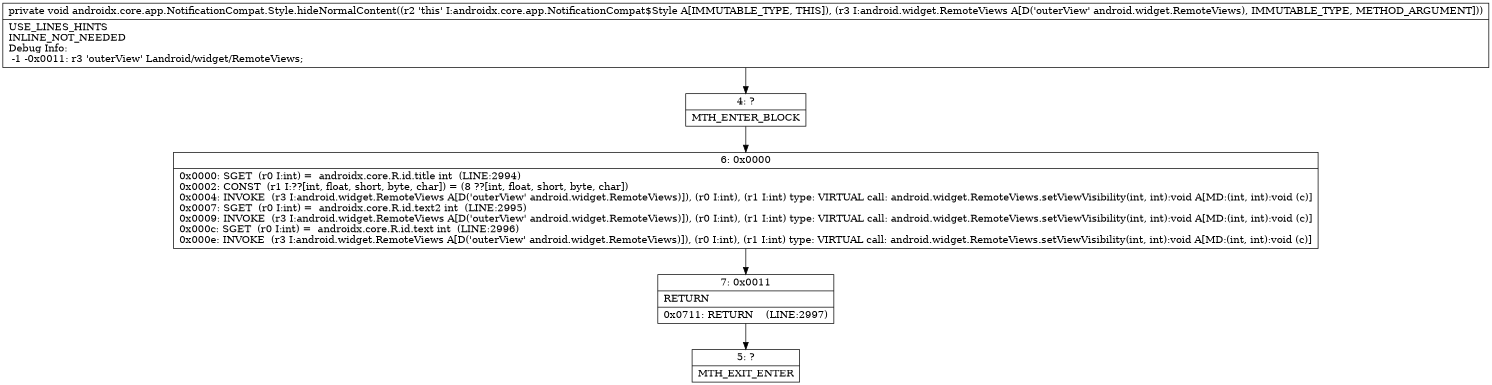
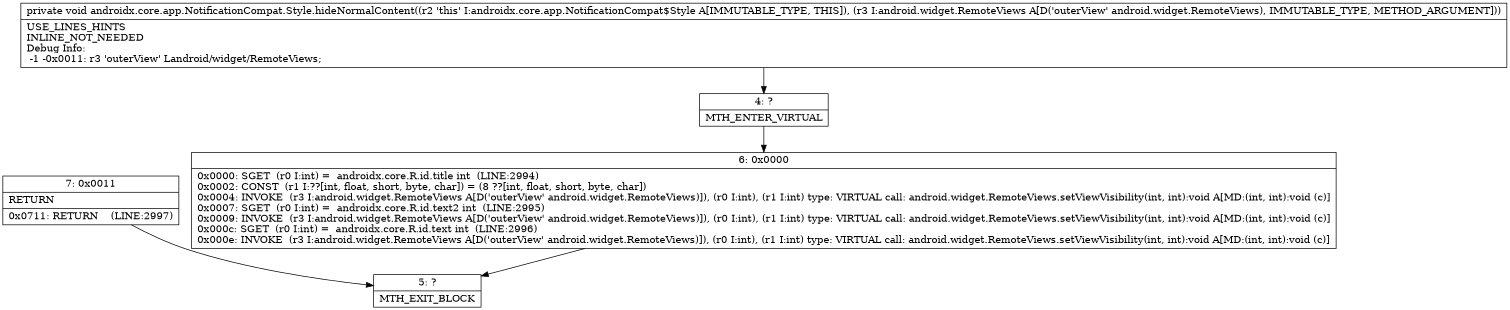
node "4: ?": text "MTH_ENTER_BLOCK" -> "MTH_ENTER_VIRTUAL"
edge "6: 0x0000" -> "7: 0x0011": now "6: 0x0000" -> "5: ?"
node "5: ?": text "MTH_EXIT_ENTER" -> "MTH_EXIT_BLOCK"
